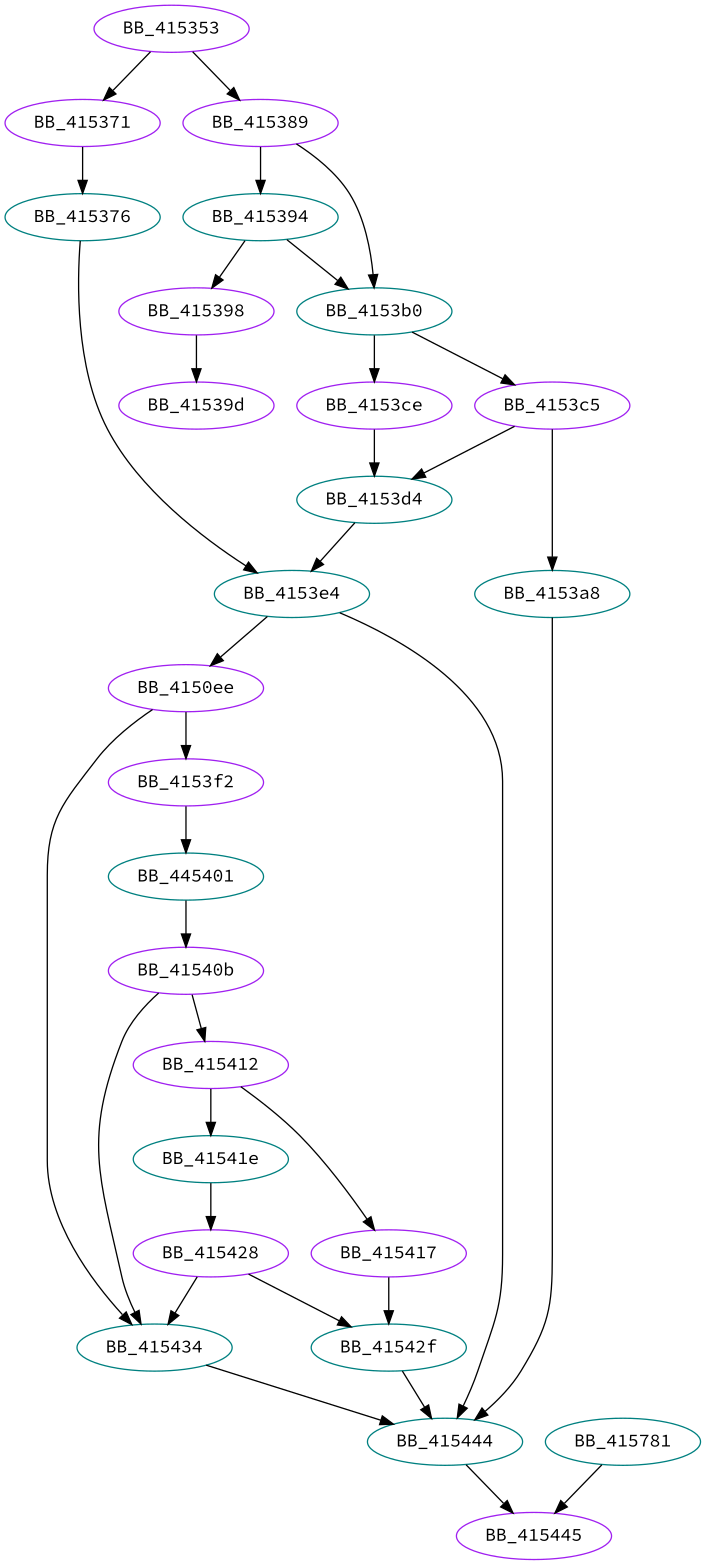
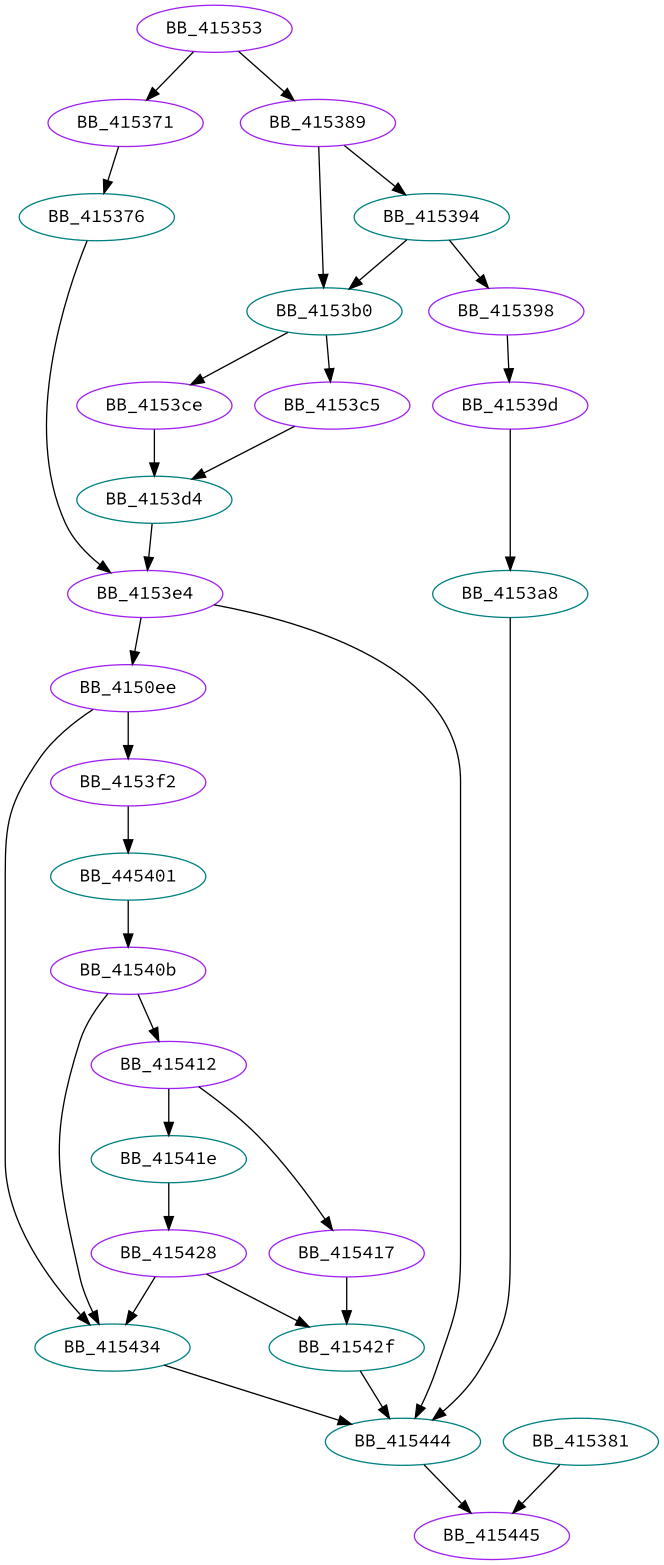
edge "BB_4153c5" -> "BB_4153a8": now "BB_41539d" -> "BB_4153a8"
node "BB_4153e4": color teal -> purple
node "BB_415781": label "BB_415781" -> "BB_415381"
